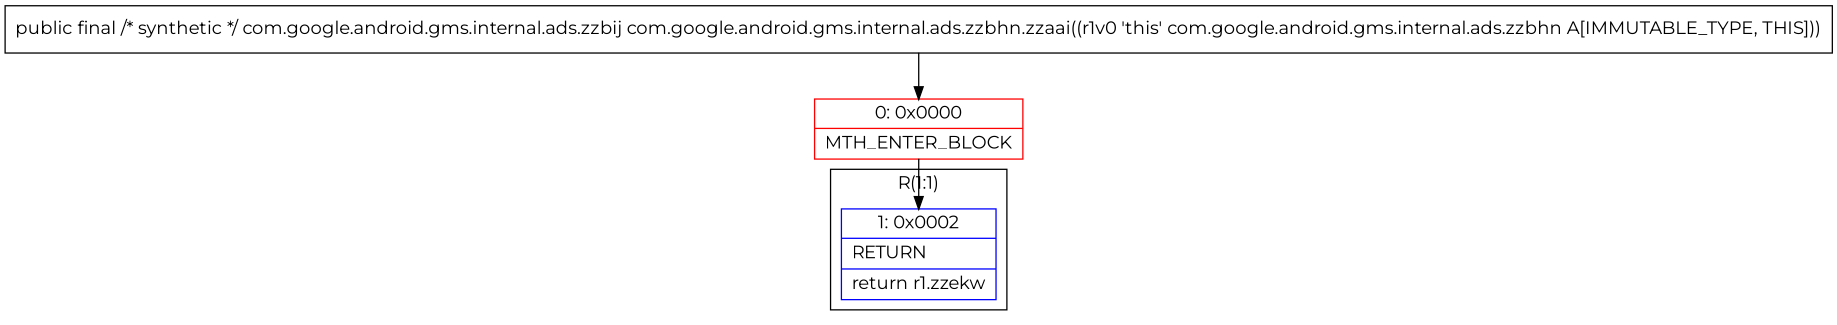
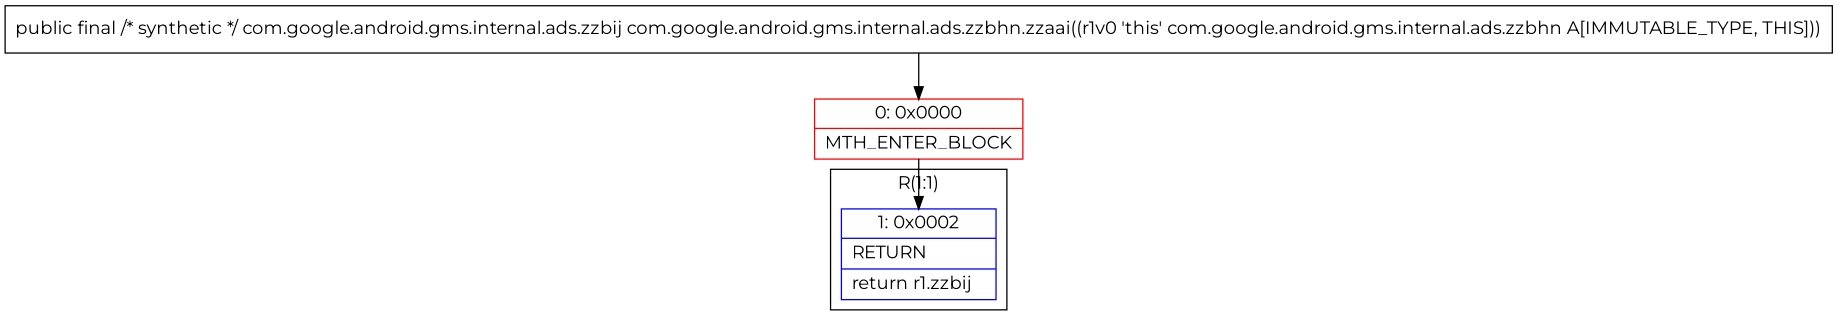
node "1: 0x0002": text "return r1.zzekw" -> "return r1.zzbij"
